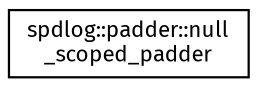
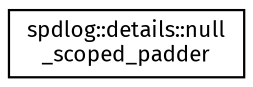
node "spdlog::padder::null _scoped_padder": label "spdlog::padder::null _scoped_padder" -> "spdlog::details::null _scoped_padder"
